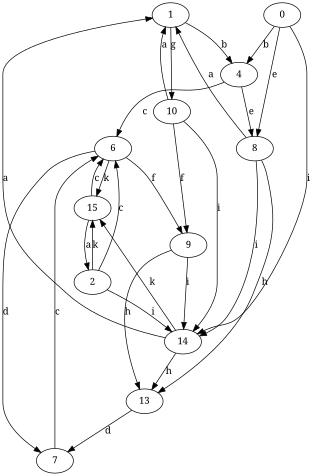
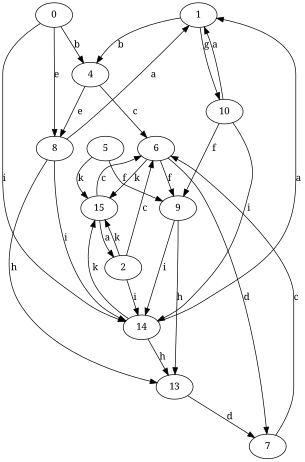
node "5": added
